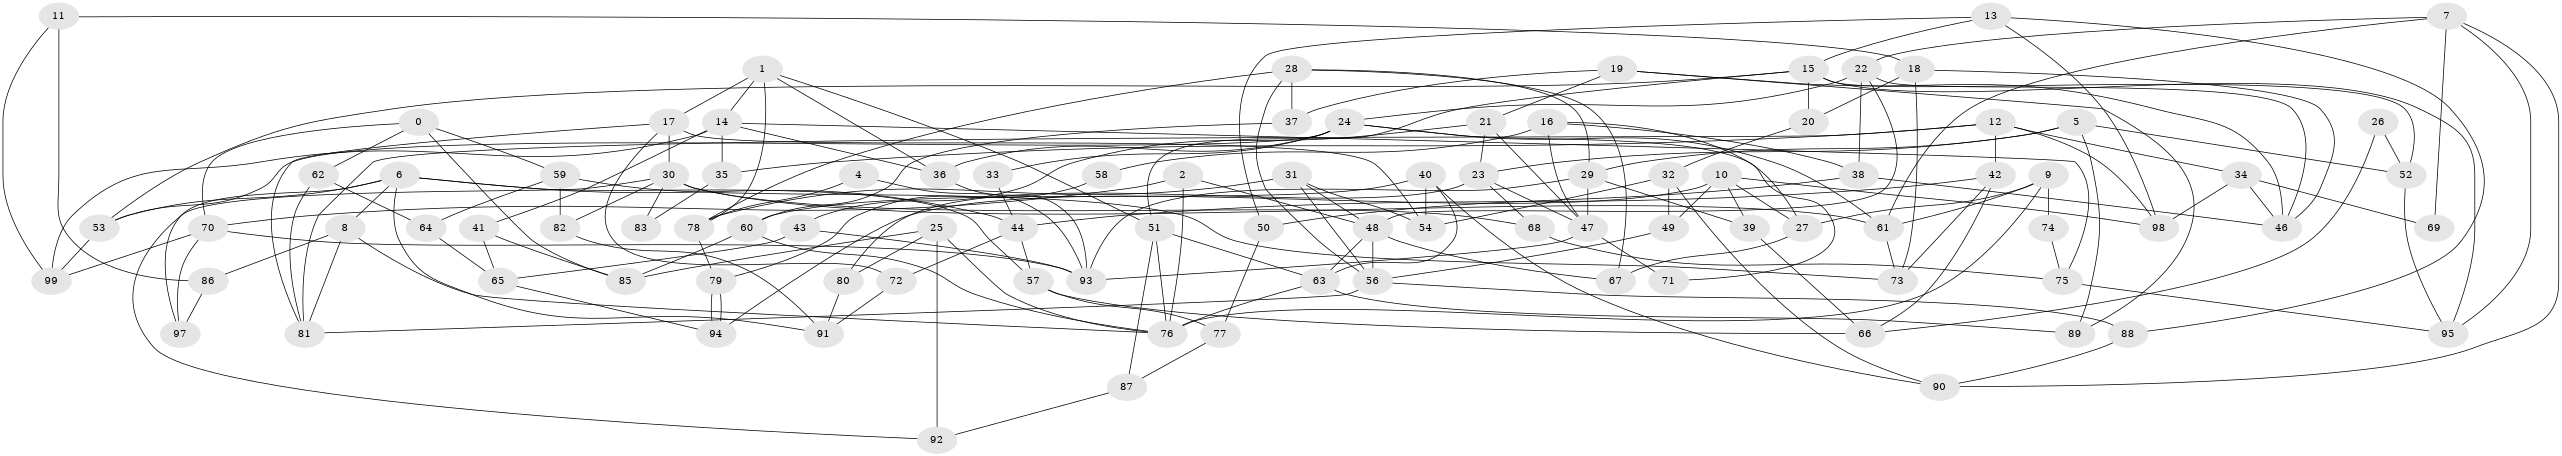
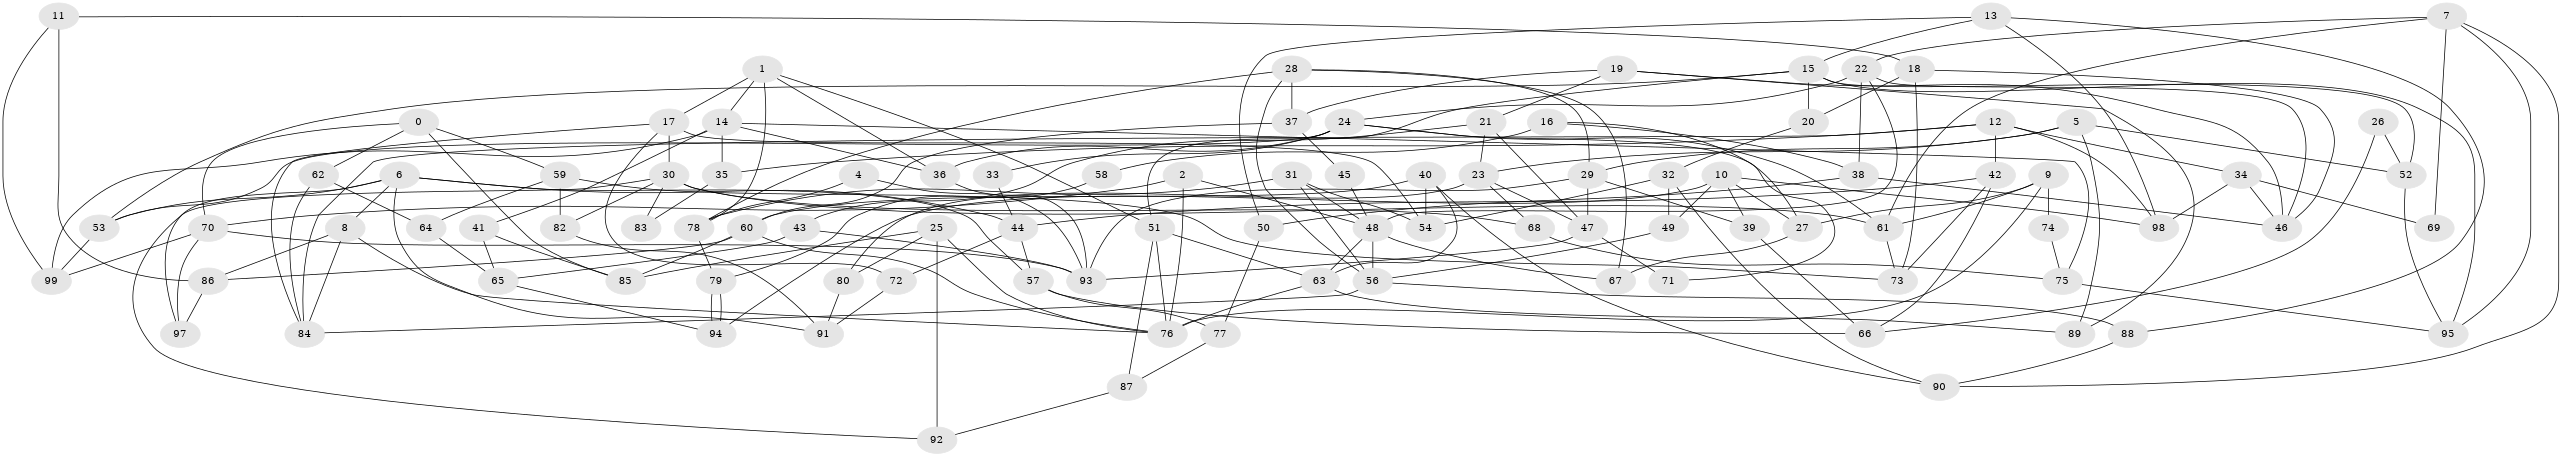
node "45": added
edge "16" -- "47": removed
edge "60" -- "86": added
node "81": label "81" -> "84"
